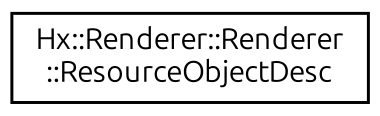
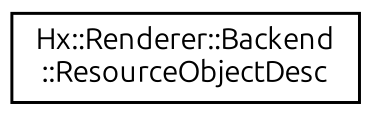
node "Hx::Renderer::Renderer ::ResourceObjectDesc": label "Hx::Renderer::Renderer ::ResourceObjectDesc" -> "Hx::Renderer::Backend ::ResourceObjectDesc"
